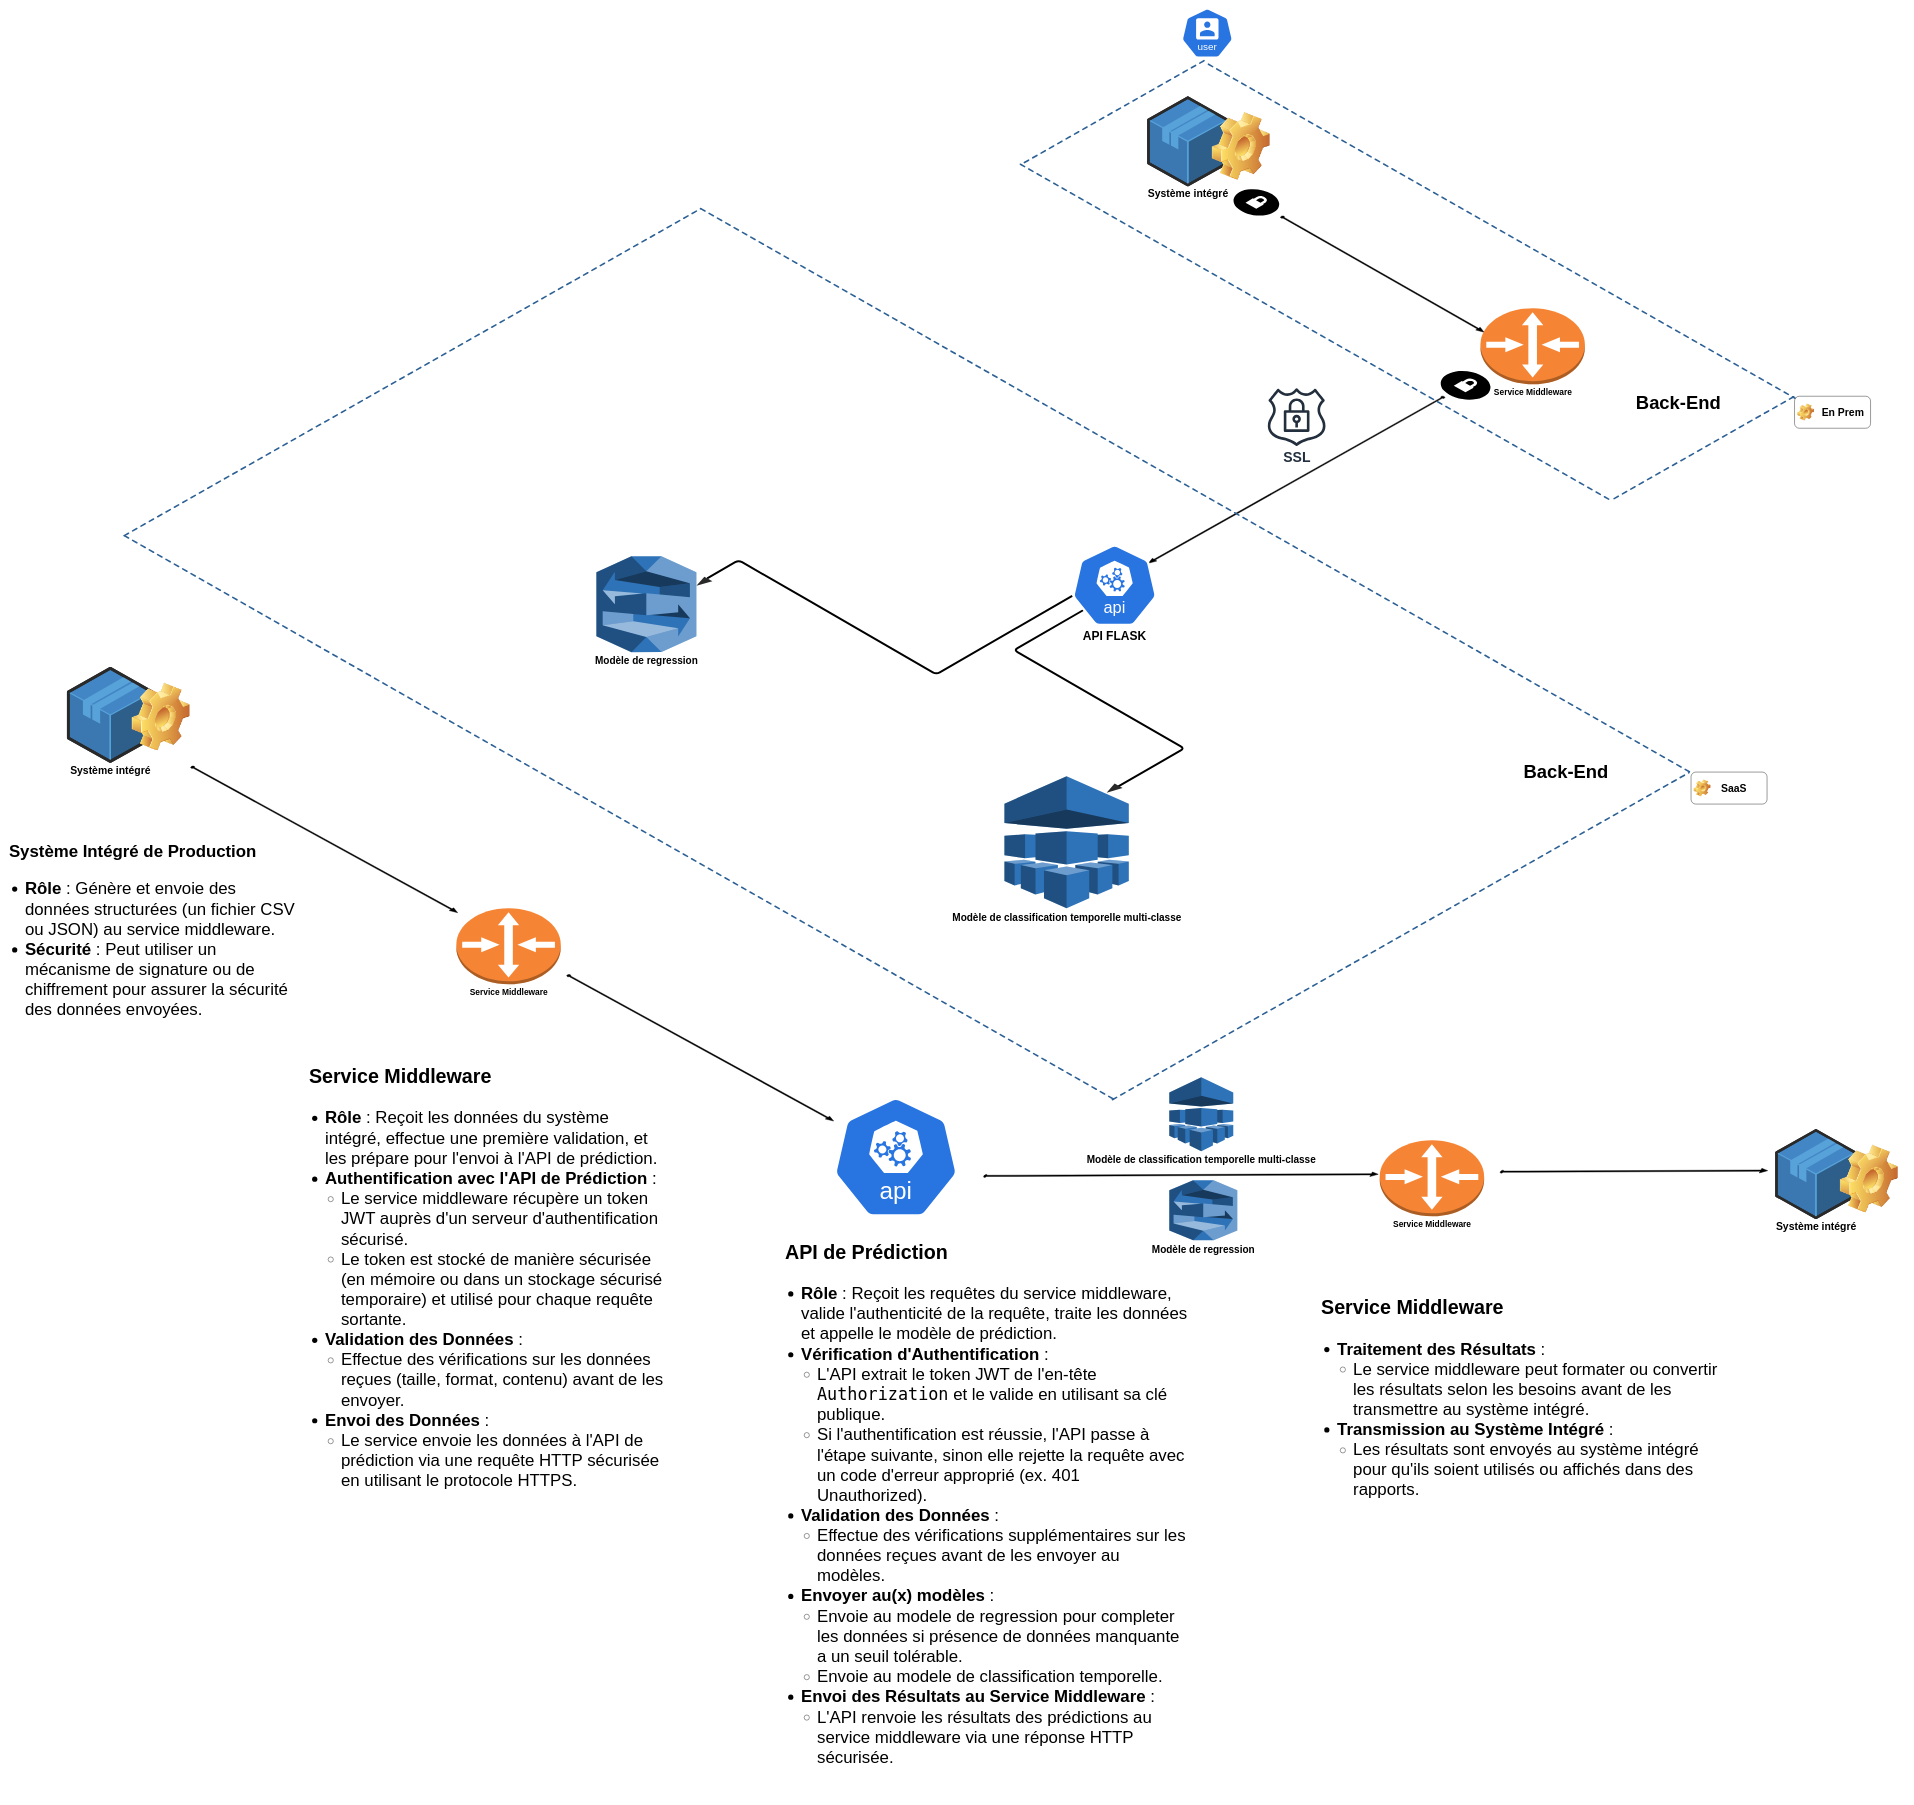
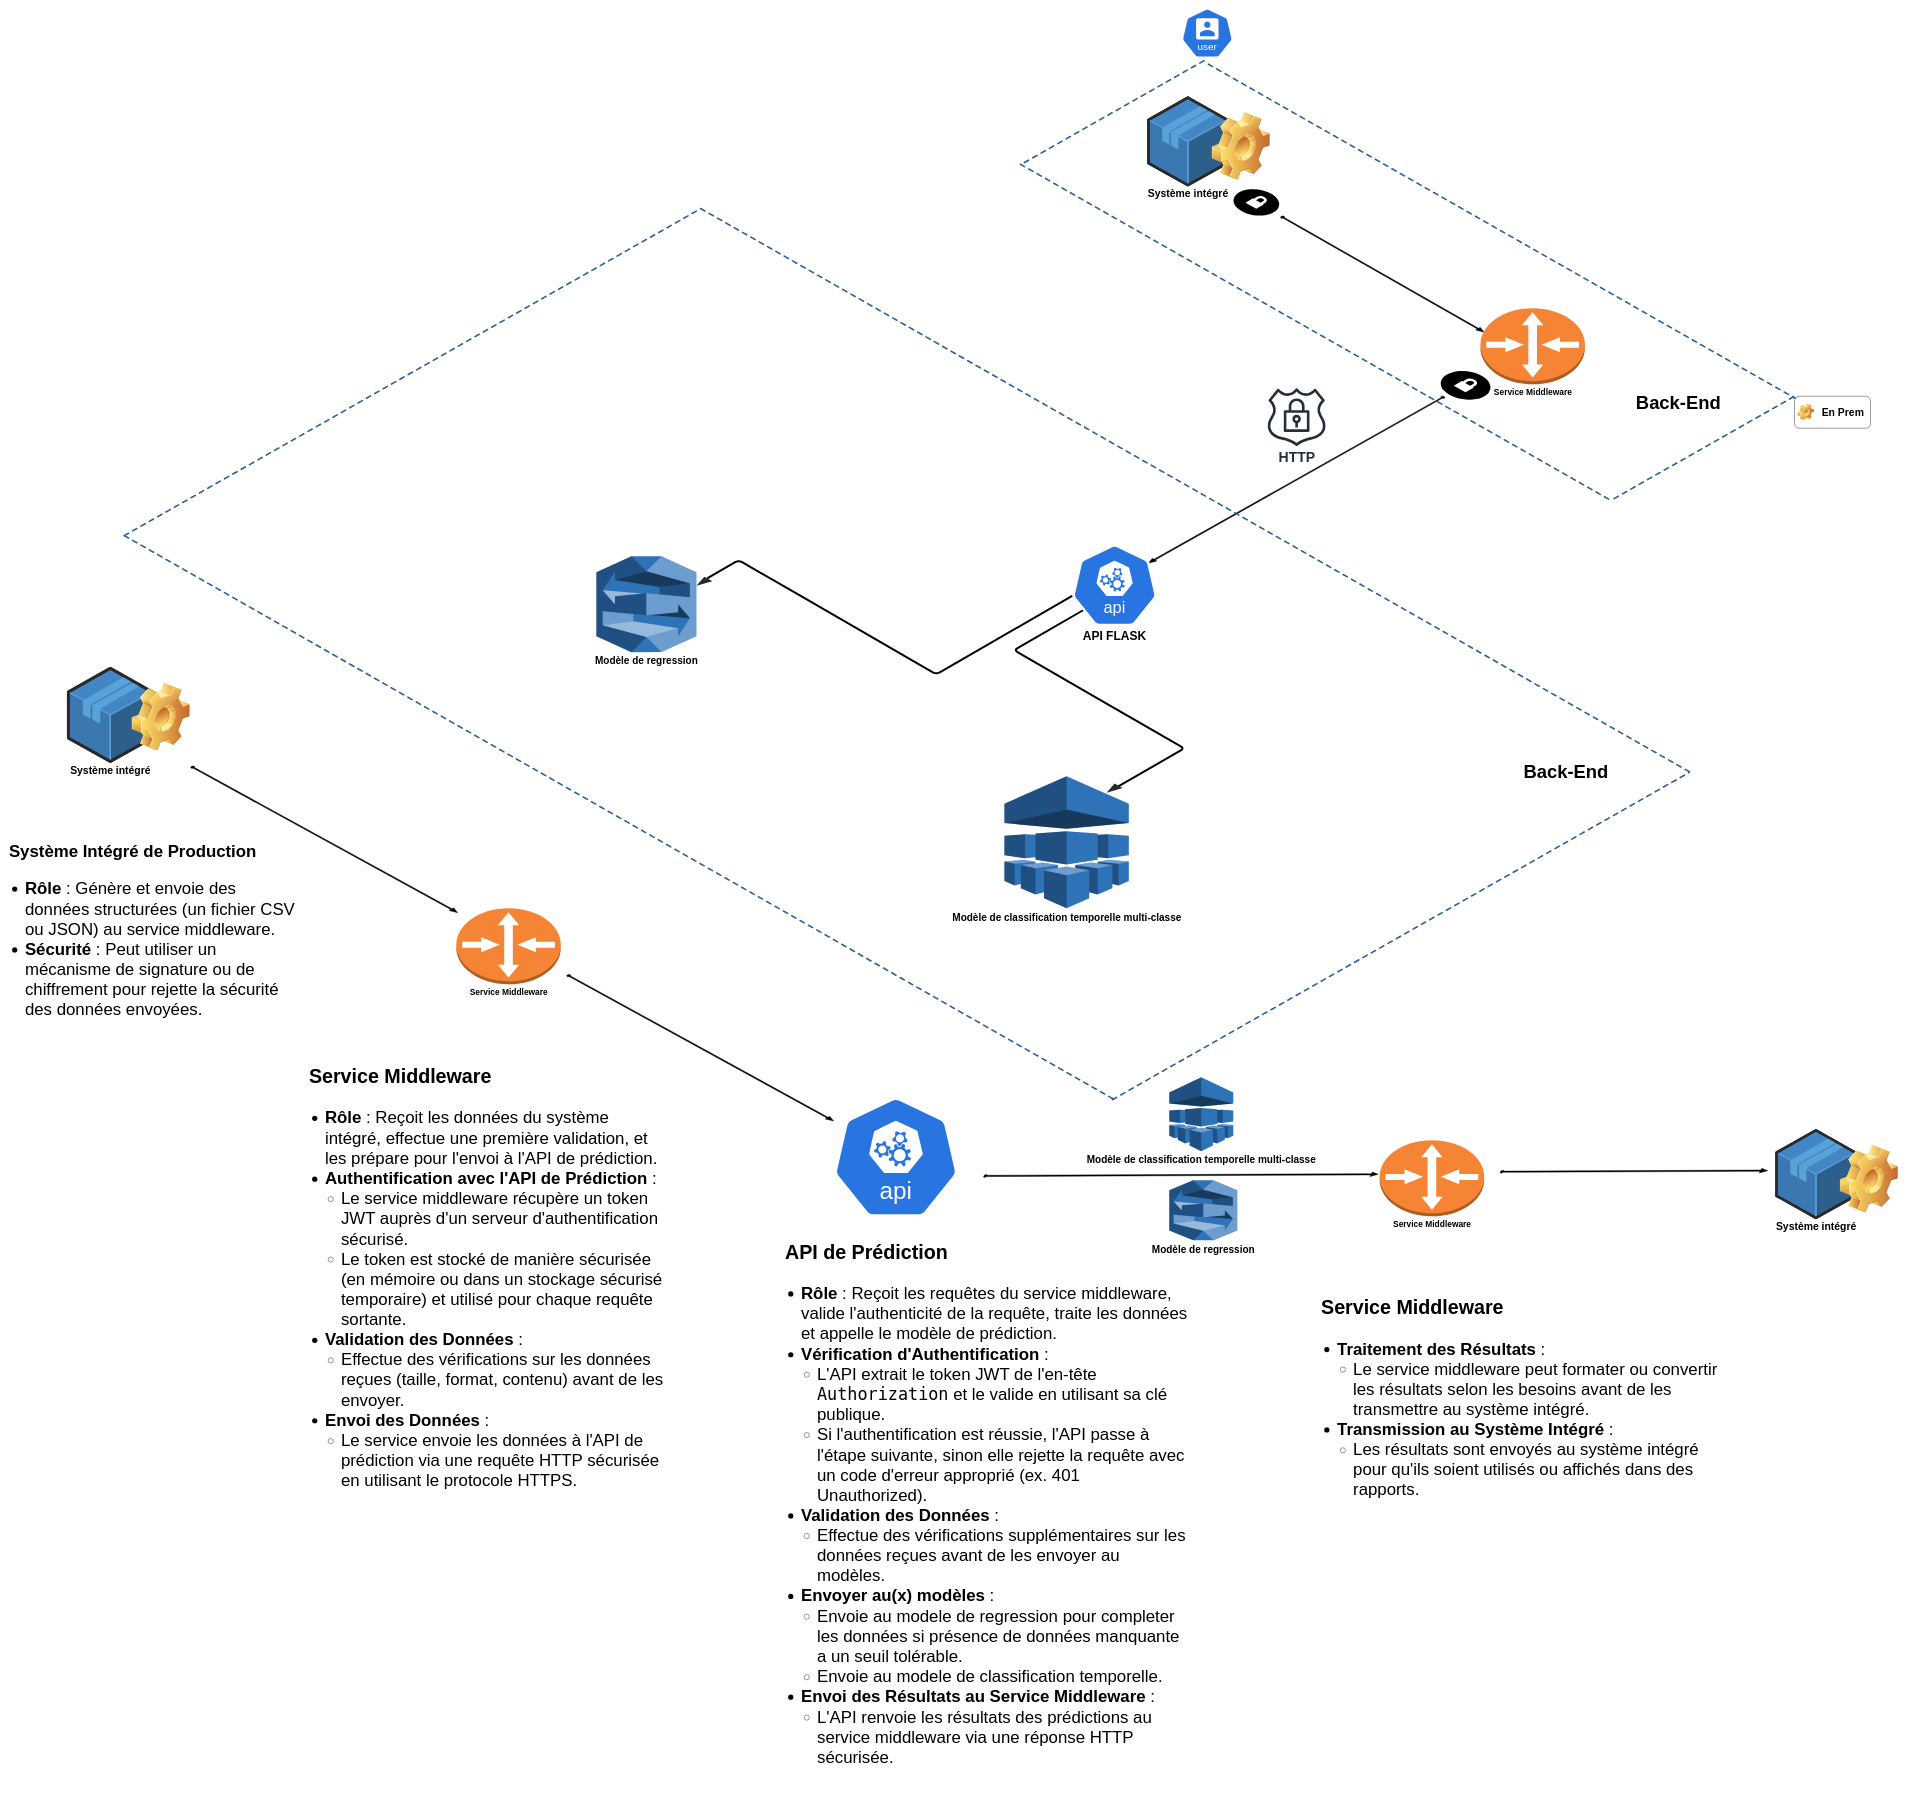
node "SSL": label "SSL" -> "HTTP"
node "SaaS": removed
node "Système Intégré de ProductionRôle : Génère et envoie des données structurées (un fichier CSV ou JSON) au service middleware. Sécurité : Peut utiliser un mécanisme de signature ou de chiffrement pour assurer la sécurité des données envoyées.": label "Système Intégré de ProductionRôle : Génère et envoie des données structurées (un fichier CSV ou JSON) au service middleware. Sécurité : Peut utiliser un mécanisme de signature ou de chiffrement pour assurer la sécurité des données envoyées." -> "Système Intégré de ProductionRôle : Génère et envoie des données structurées (un fichier CSV ou JSON) au service middleware. Sécurité : Peut utiliser un mécanisme de signature ou de chiffrement pour rejette la sécurité des données envoyées."
